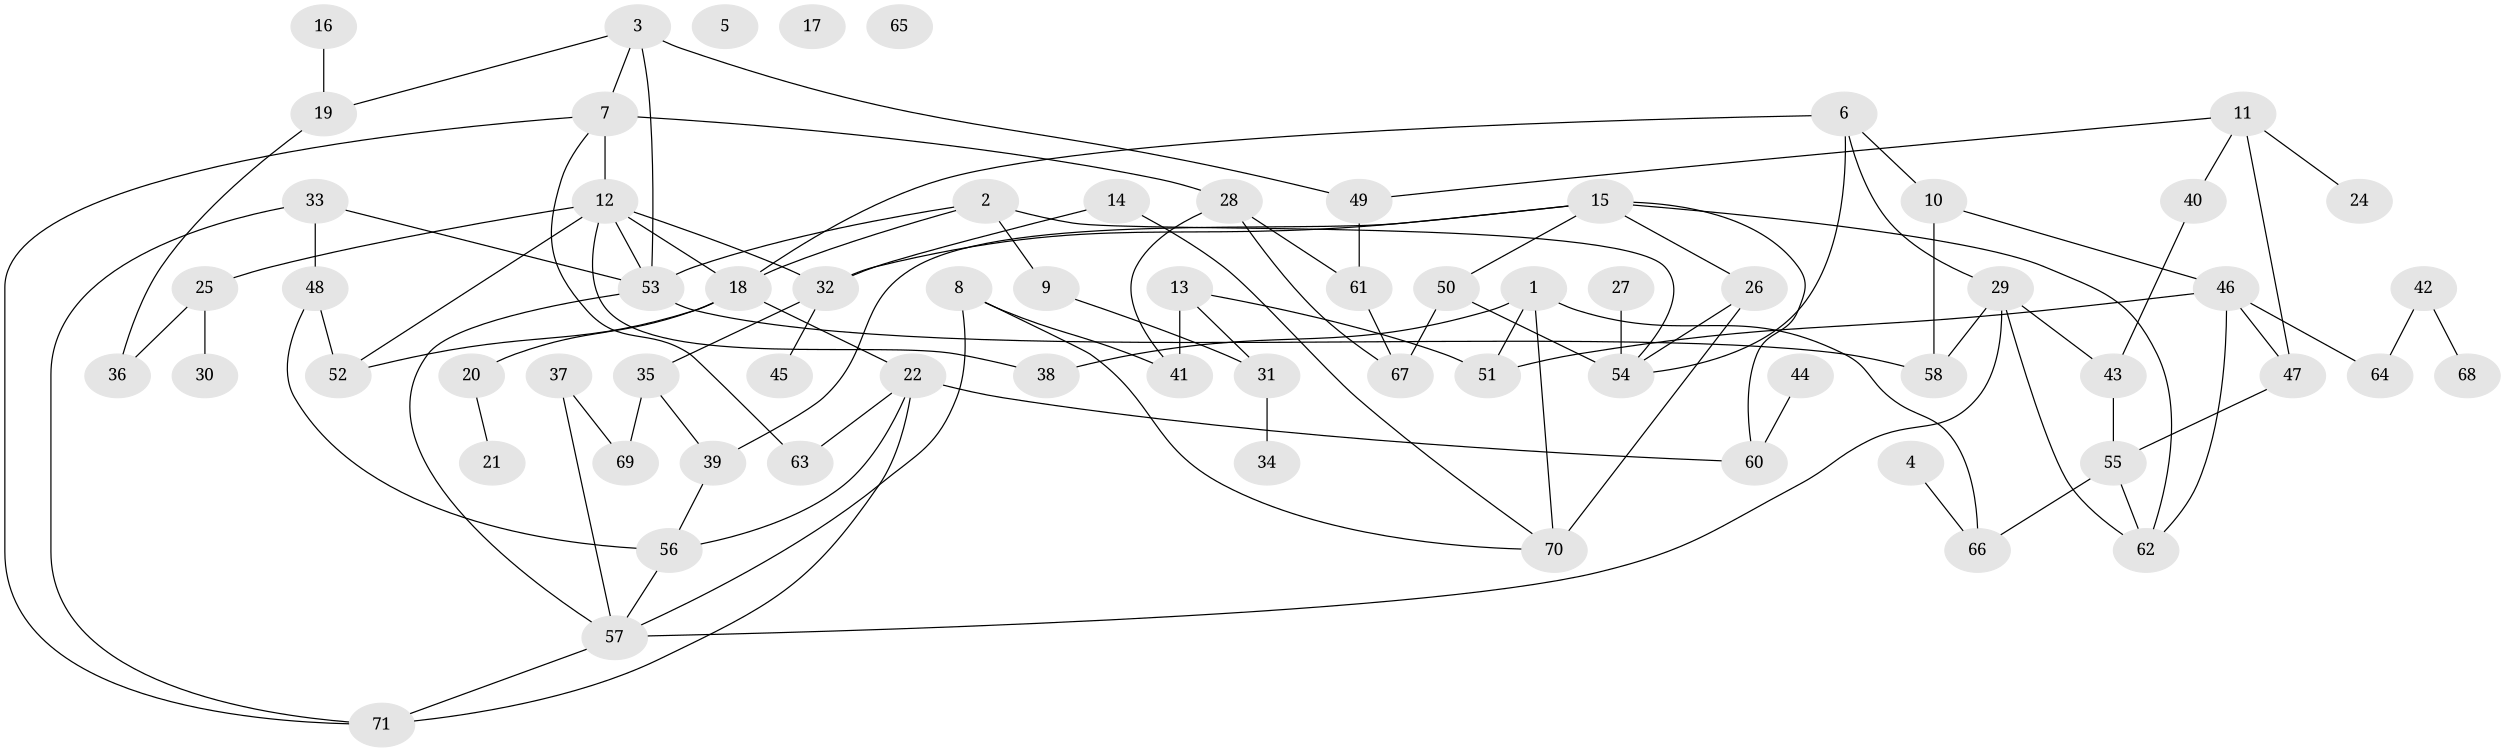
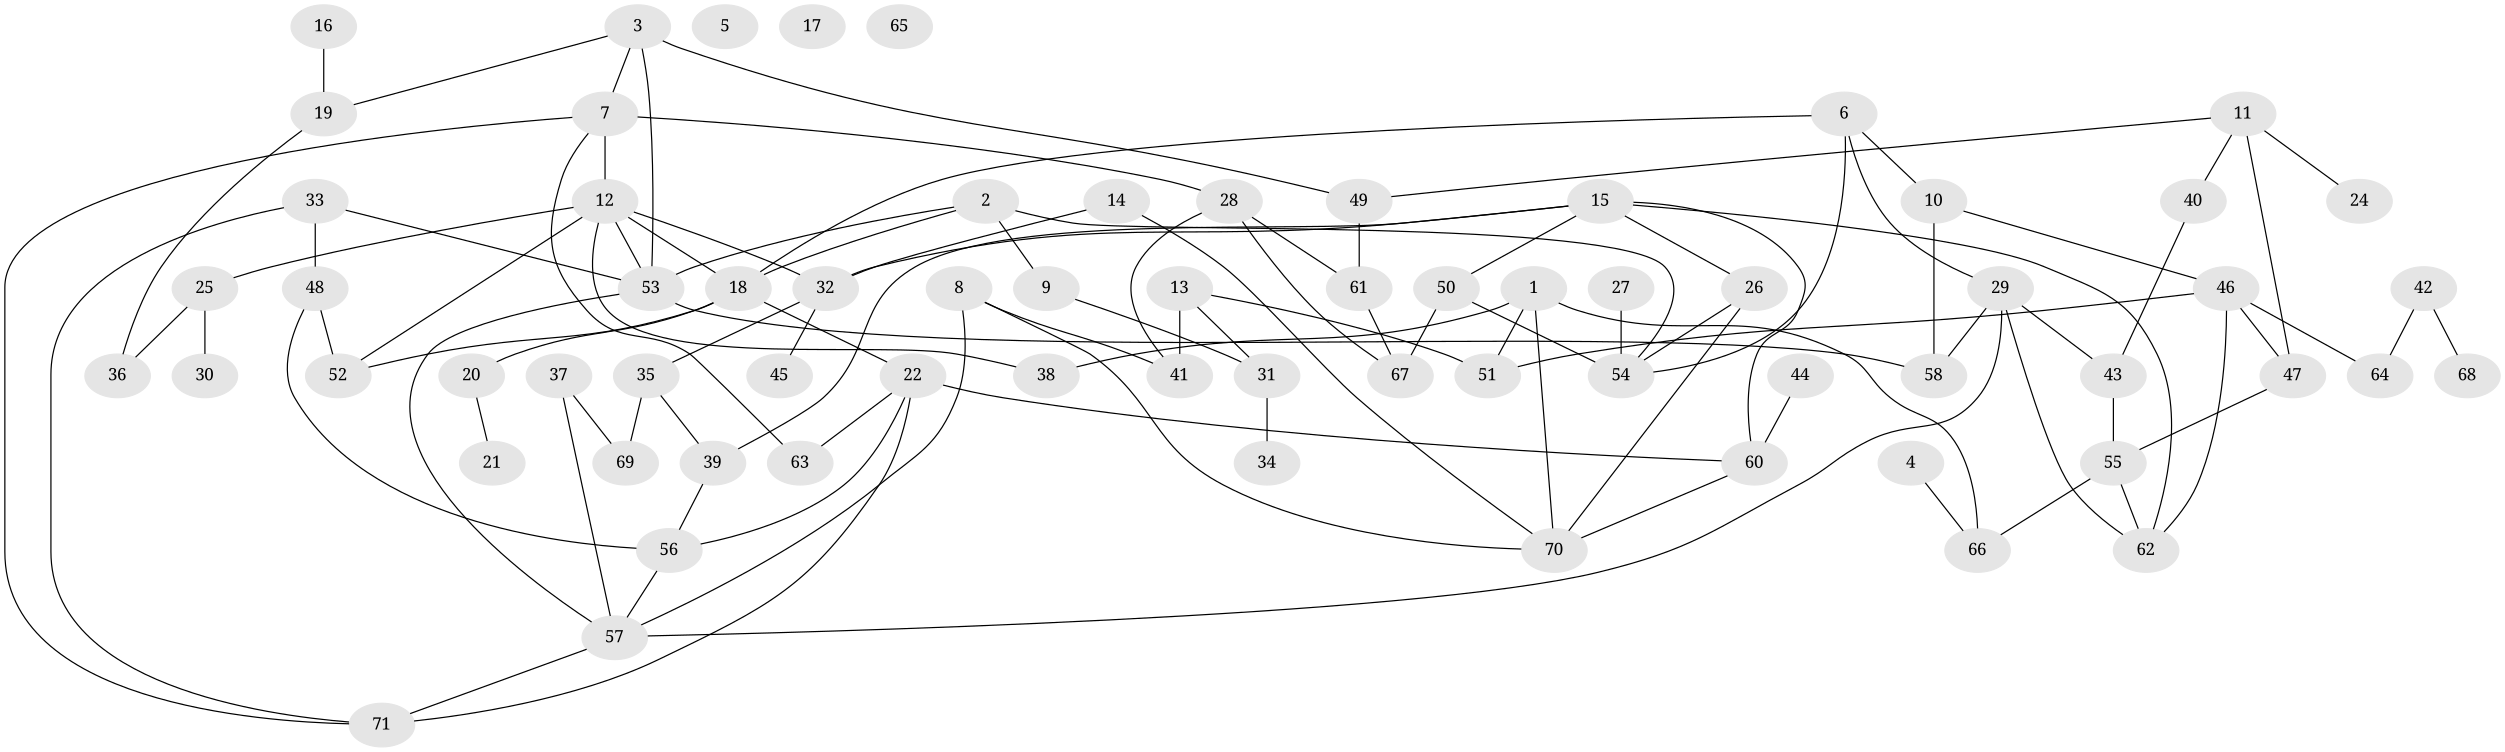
edge "60" -- "70": added
